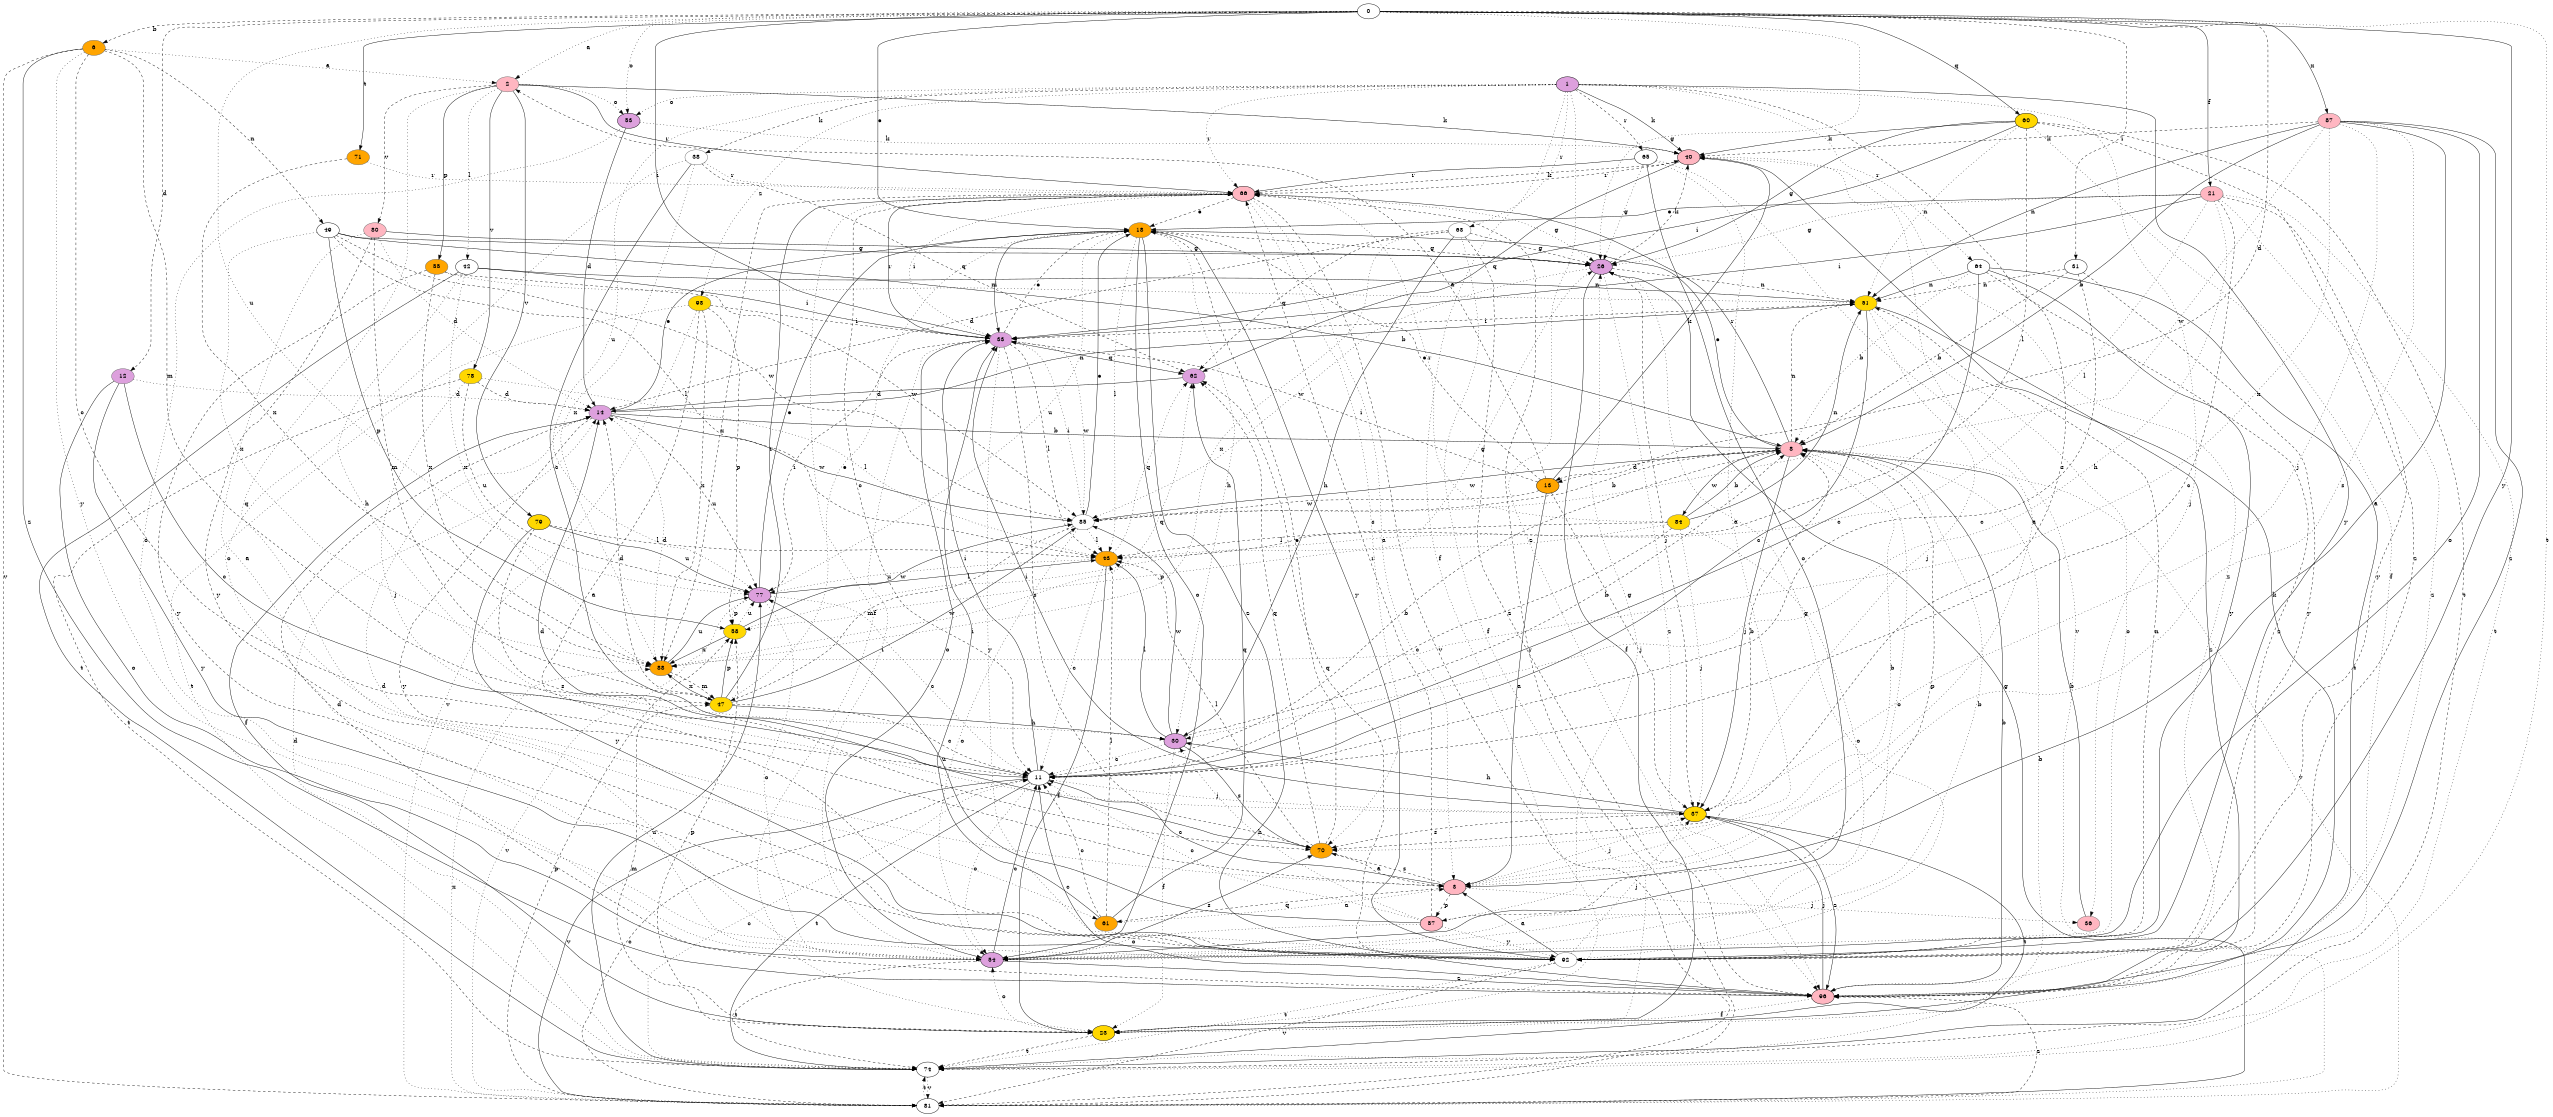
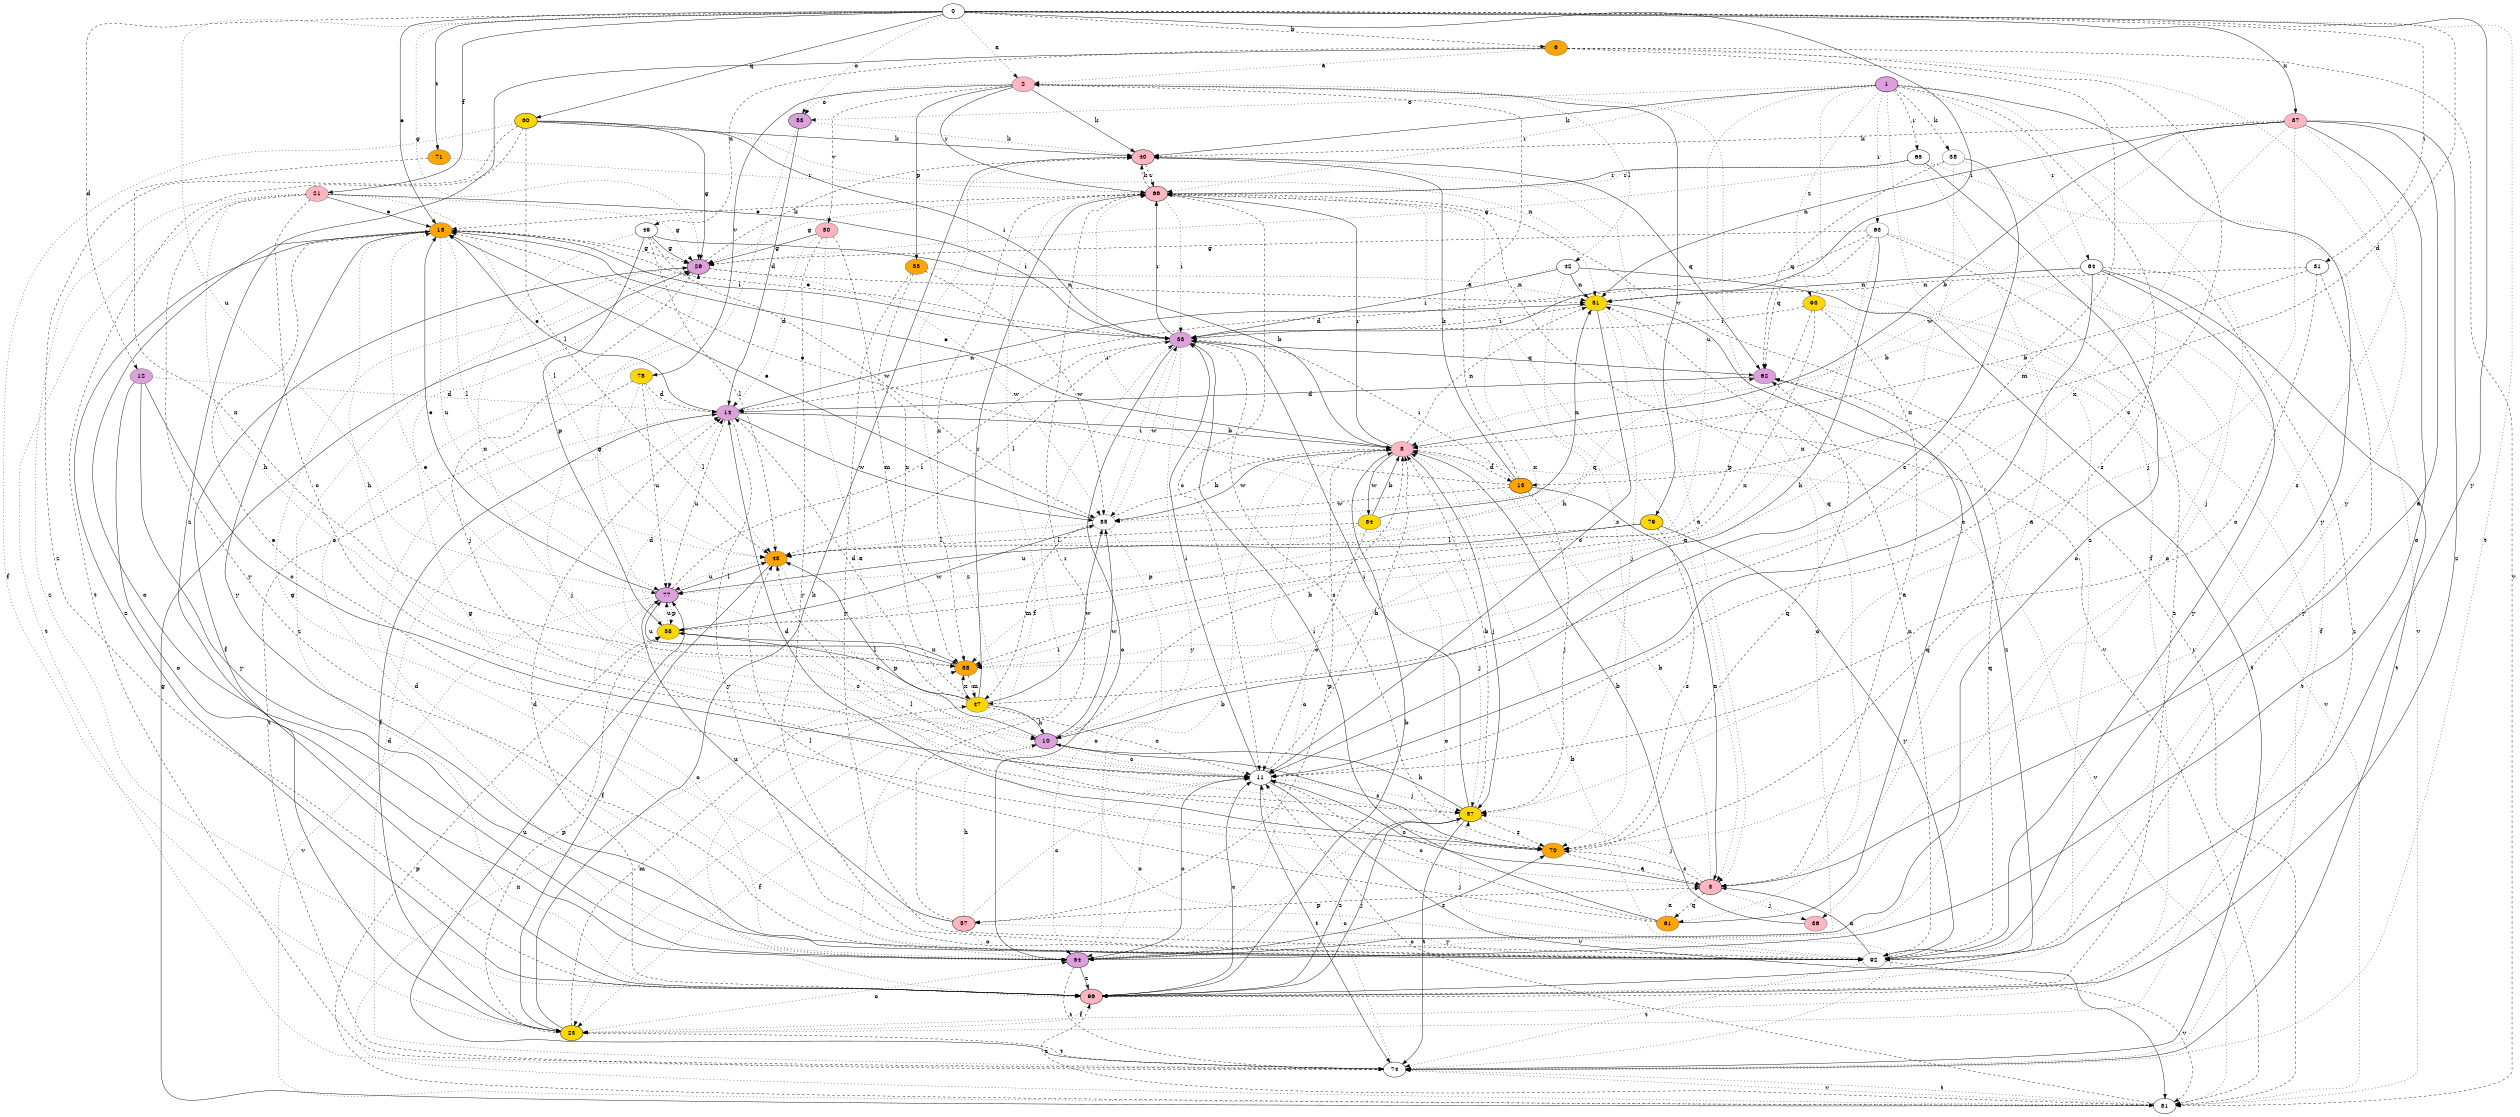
edge "88" -> "62": removed, label "q"
node "30": label "30" -> "10"
